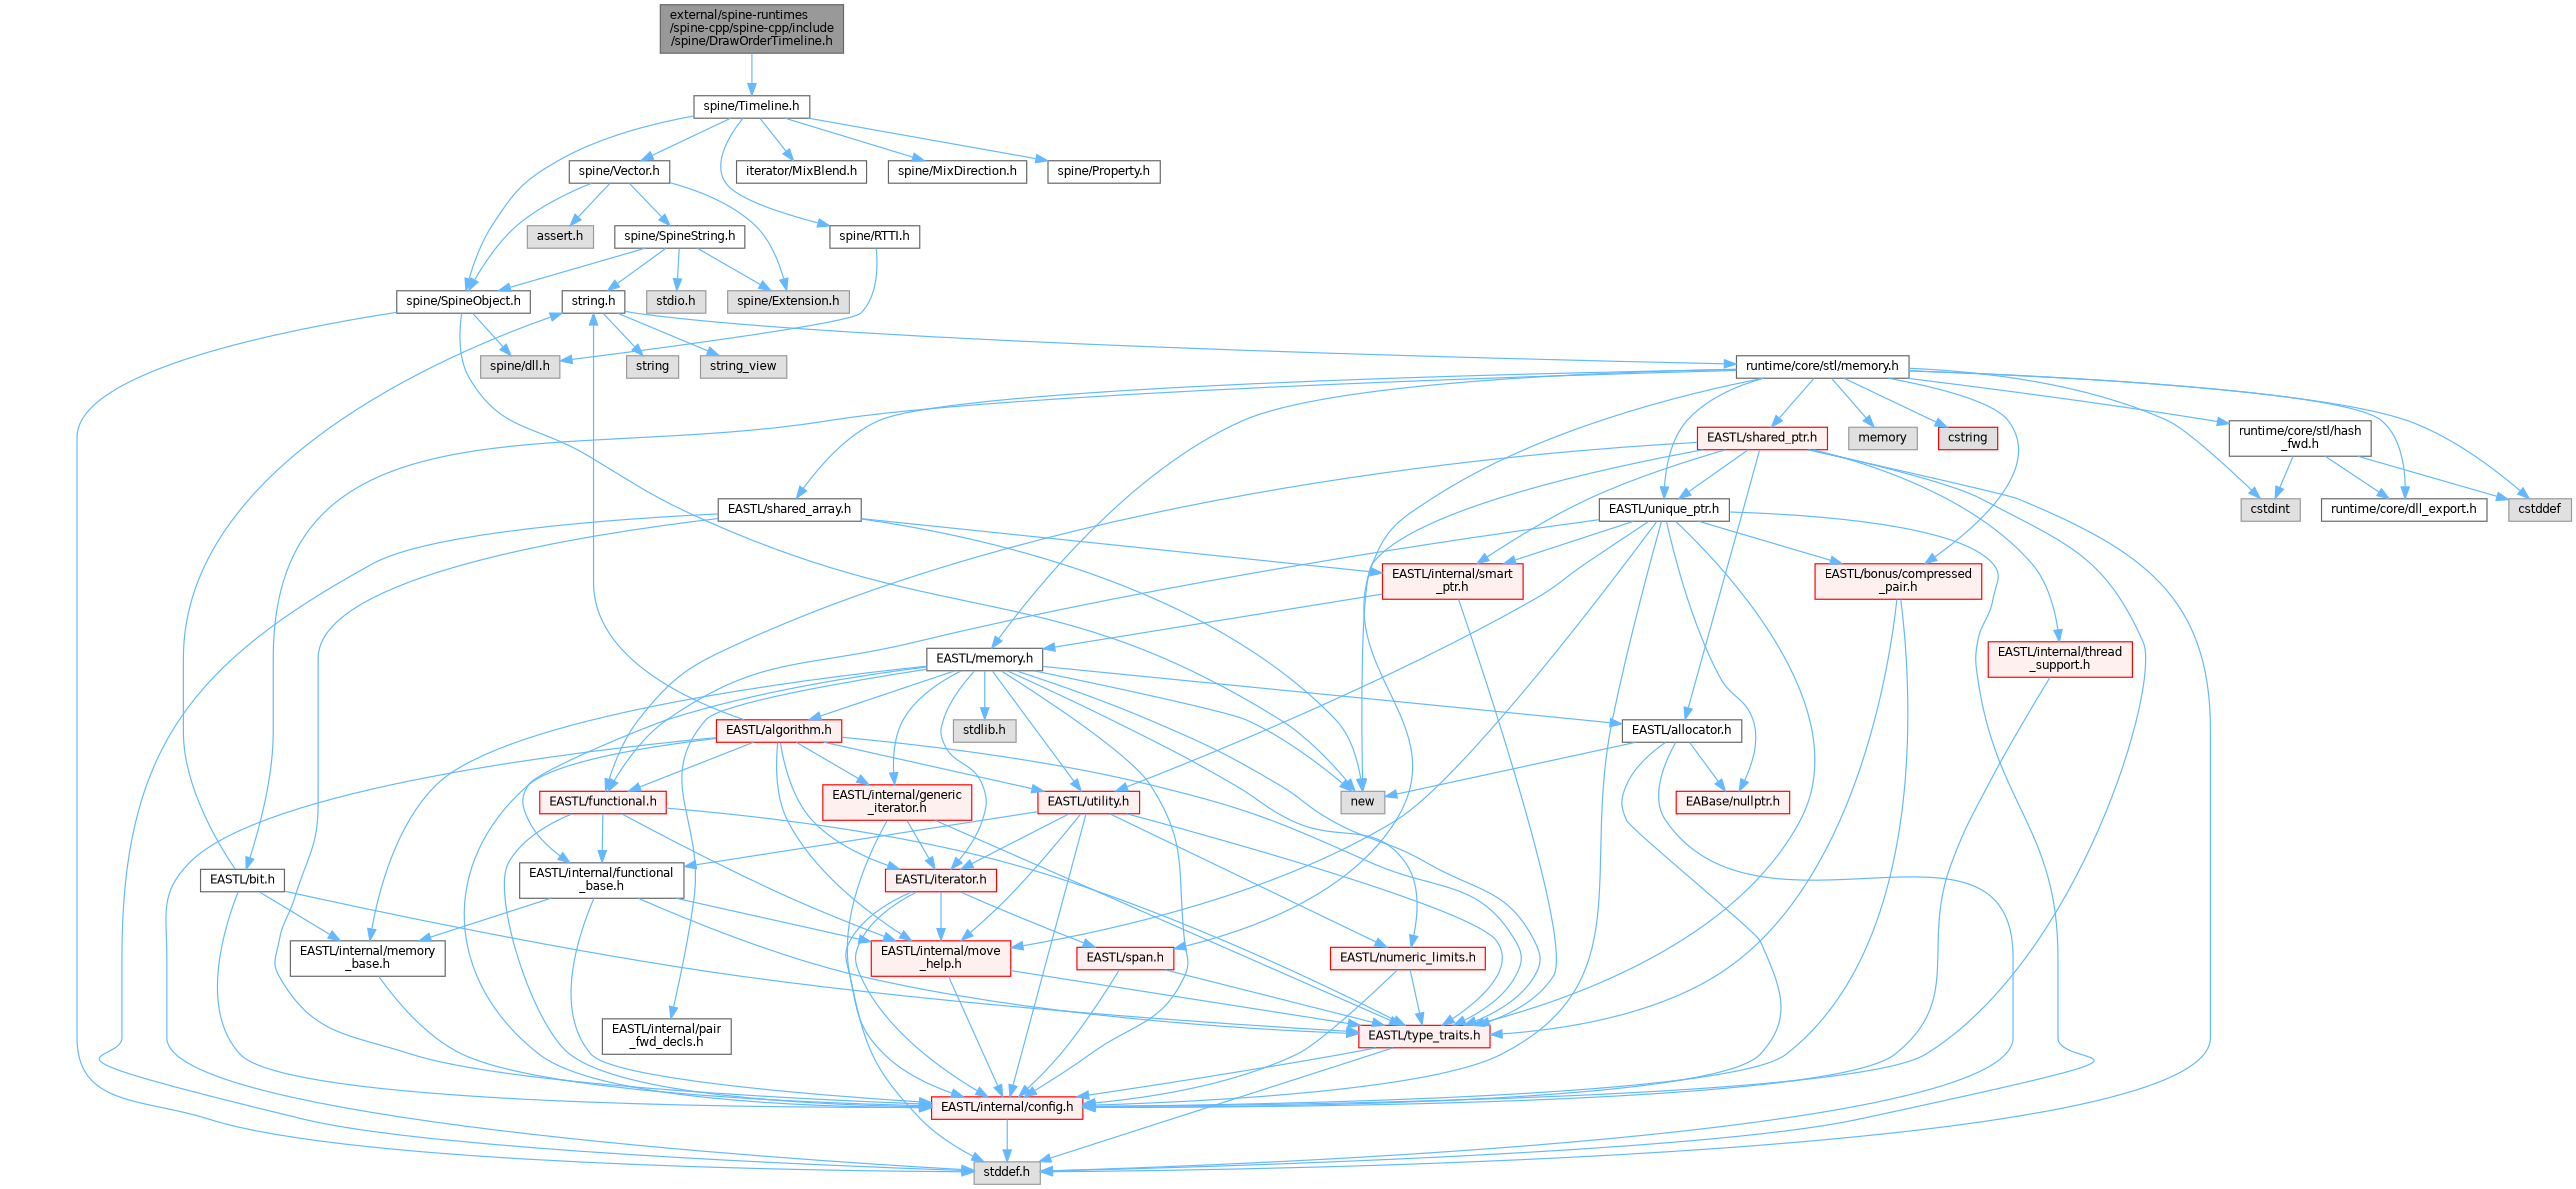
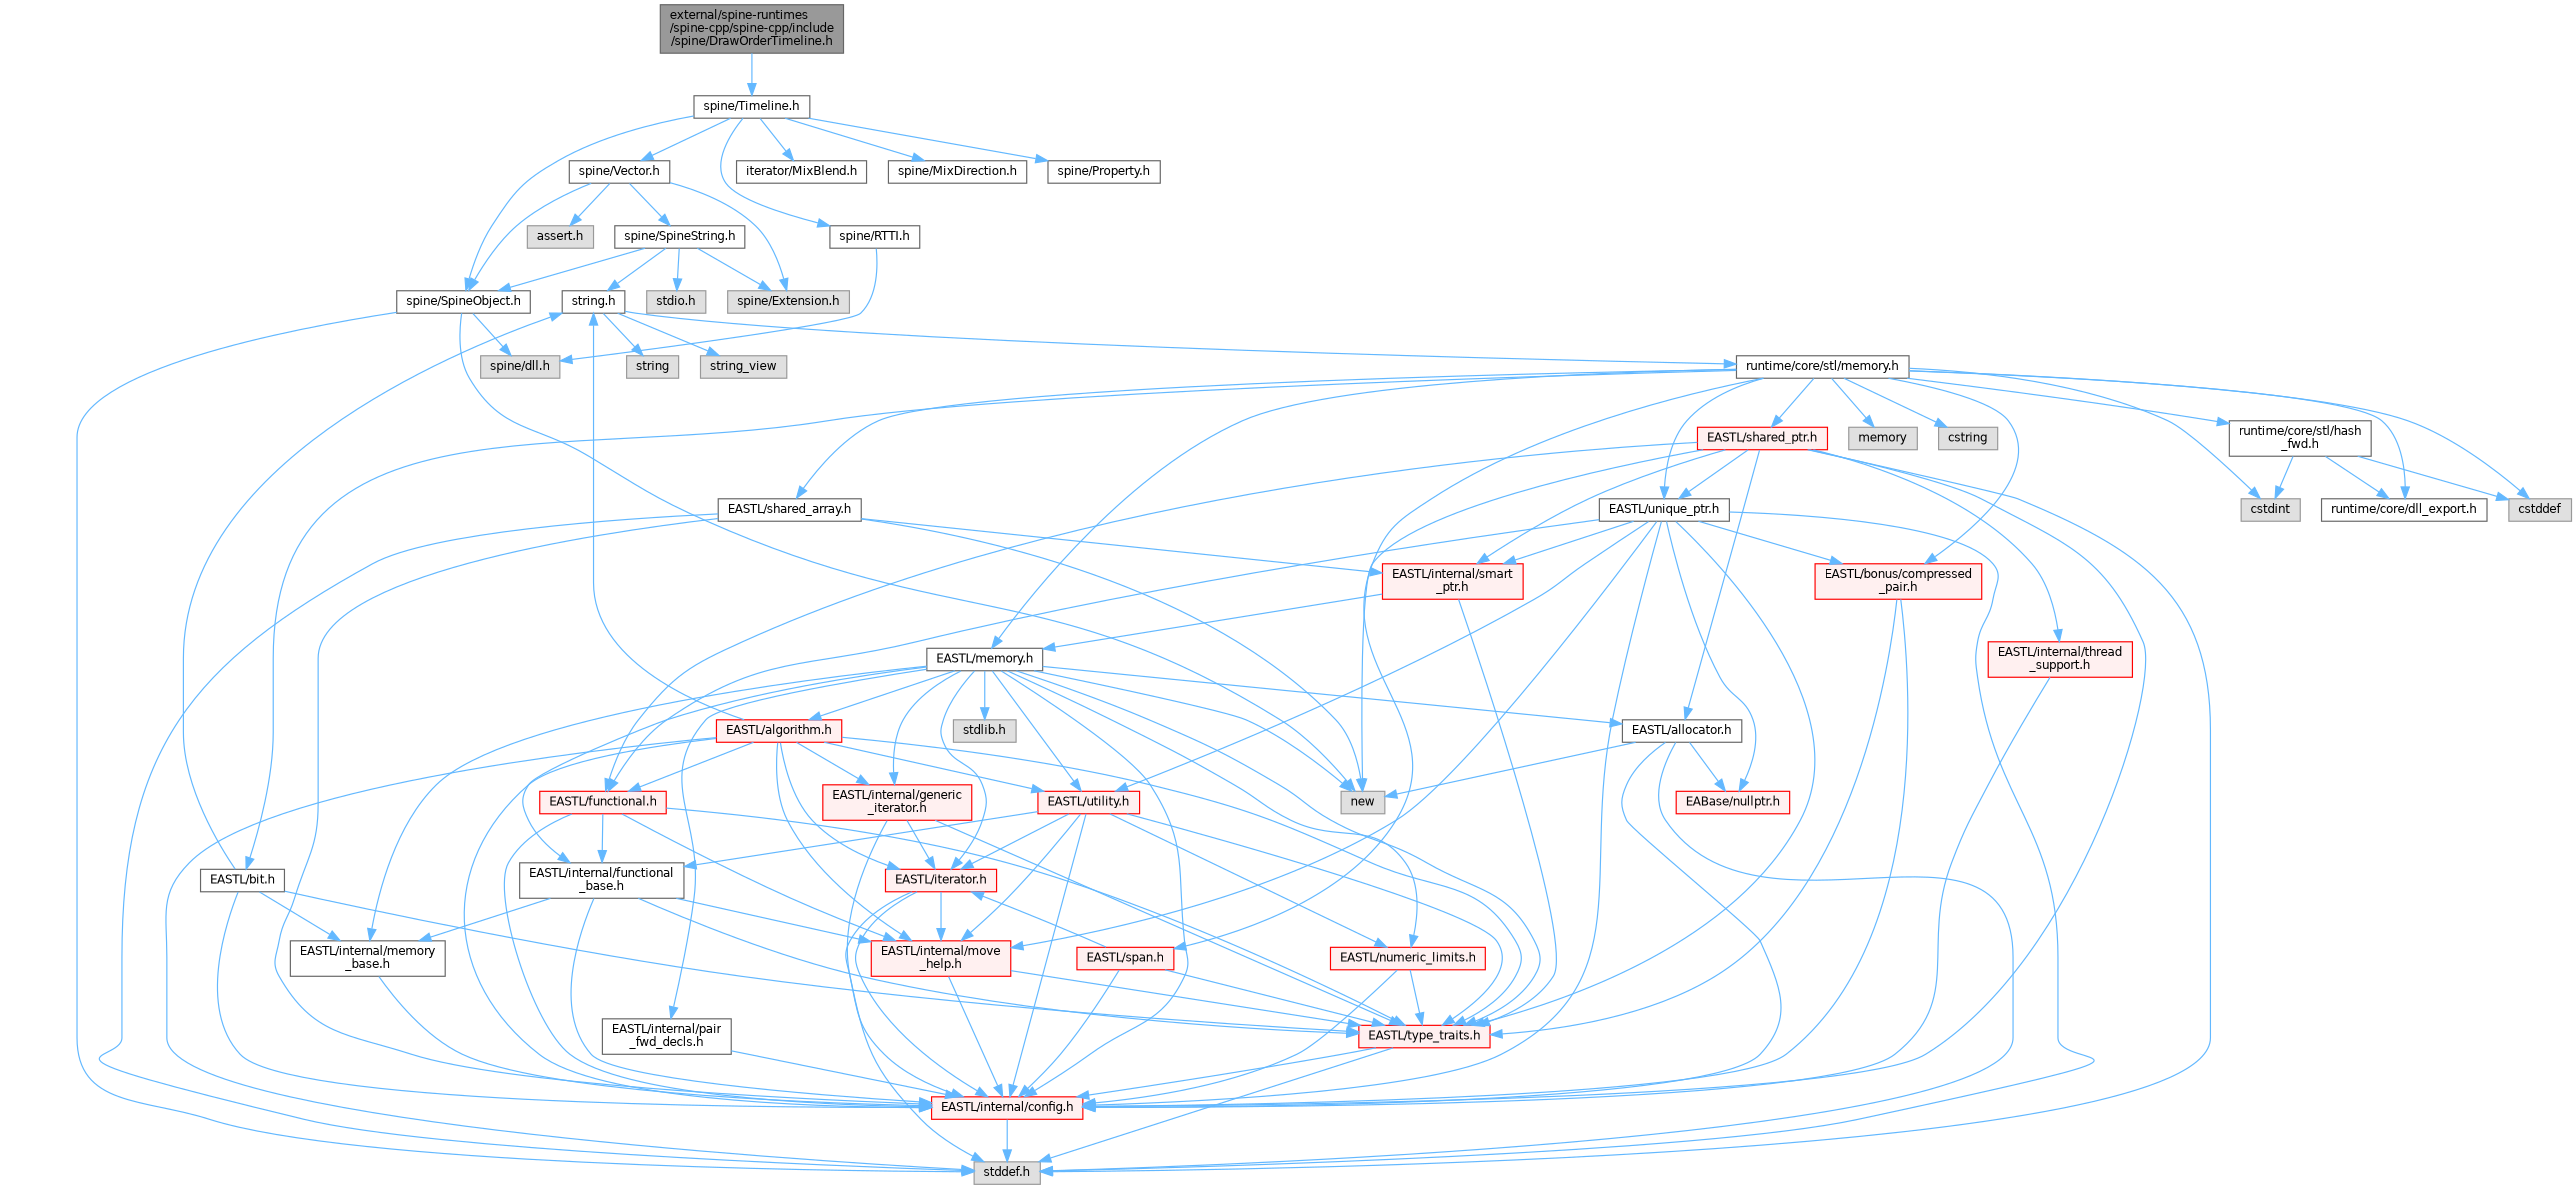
node "cstring": color red -> grey60
edge "EASTL/iterator.h" -> "EASTL/span.h": reversed
edge "EASTL/internal/pair _fwd_decls.h" -> "EASTL/internal/config.h": added
